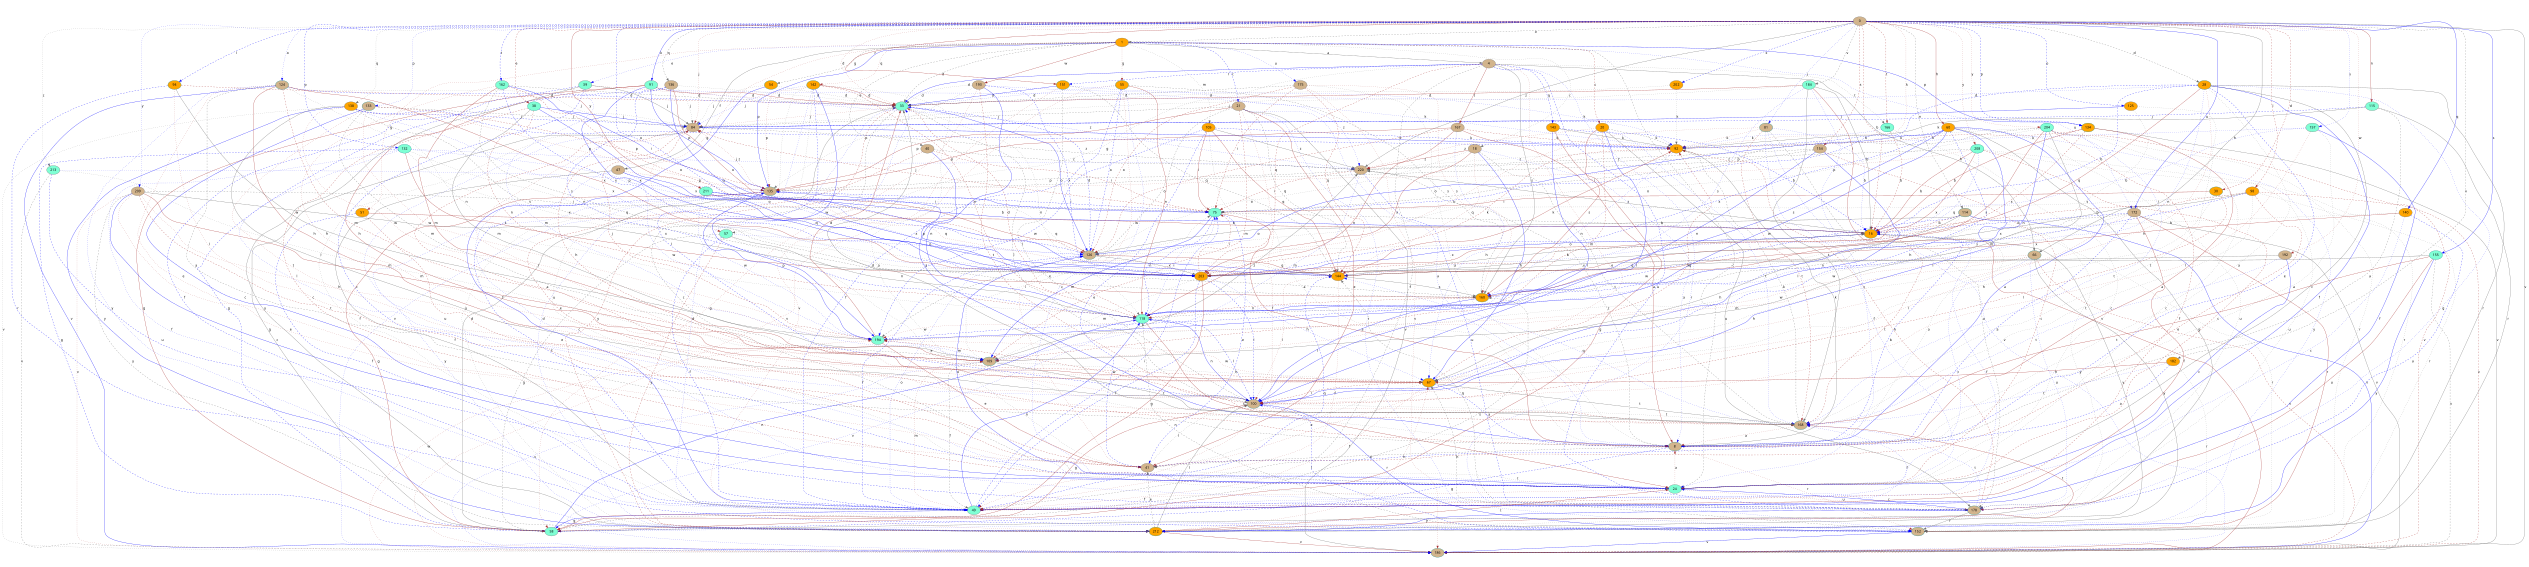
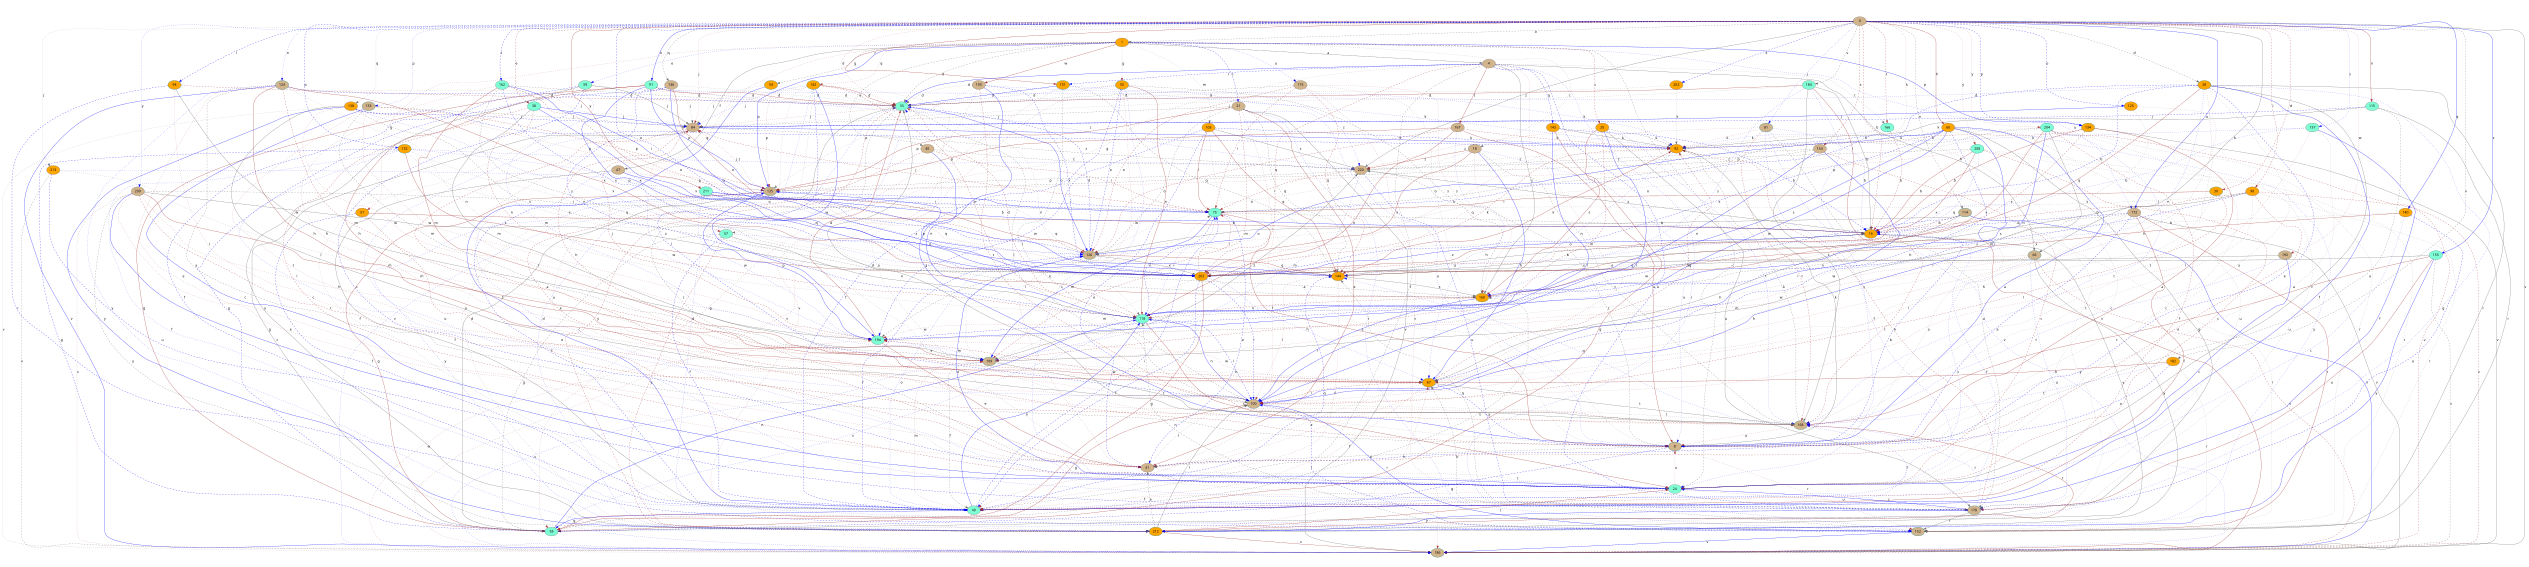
node "132": fillcolor aquamarine -> orange
node "213": fillcolor aquamarine -> orange
